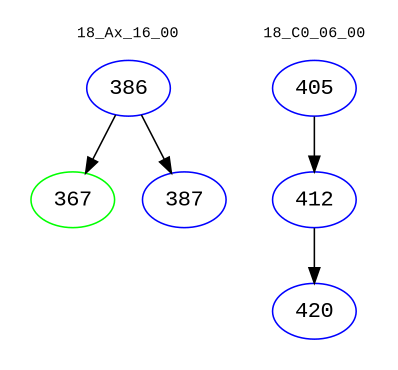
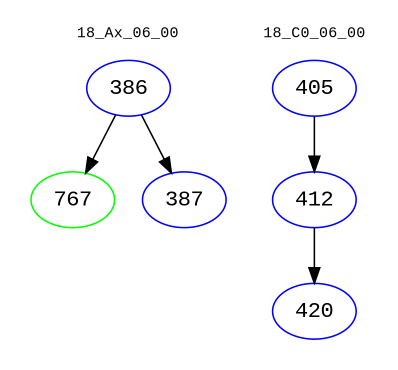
cluster "18_Ax_16_00": label "18_Ax_16_00" -> "18_Ax_06_00"
node "367": label "367" -> "767"
